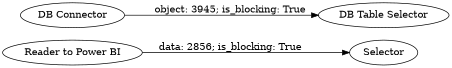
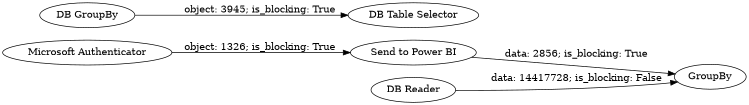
node "DB Connector": label "DB Connector" -> "DB GroupBy"
node "Reader to Power BI": label "Reader to Power BI" -> "Send to Power BI"
node "Microsoft Authenticator": added
node "Selector": label "Selector" -> "GroupBy"
node "DB Reader": added
